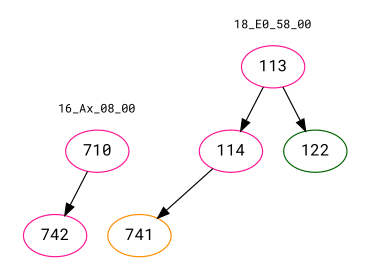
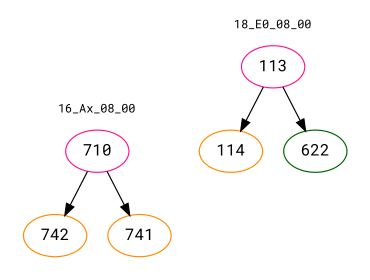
cluster "18_E0_58_00": label "18_E0_58_00" -> "18_E0_08_00"
node "114": color deeppink -> darkorange
node "122": label "122" -> "622"
edge "114" -> "741": now "710" -> "741"
node "742": color deeppink -> darkorange
